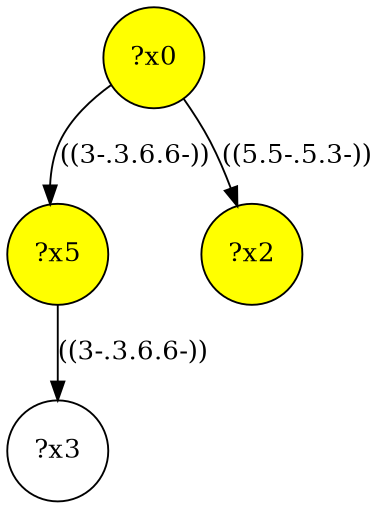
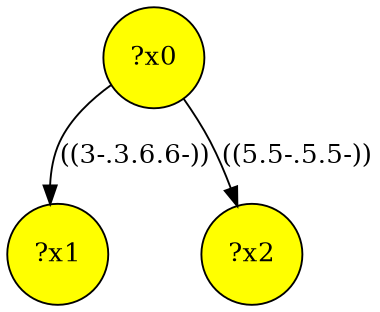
edge "?x0" -> "?x2": label "((5.5-.5.3-))" -> "((5.5-.5.5-))"
node "?x5": label "?x5" -> "?x1"
node "?x3": removed
